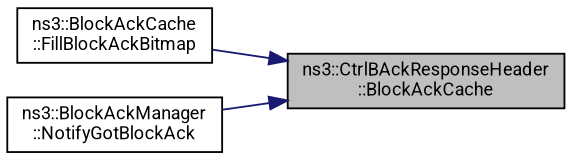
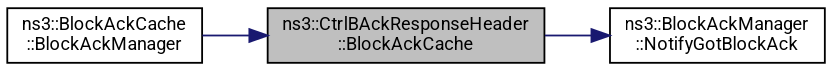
node "ns3::BlockAckCache ::FillBlockAckBitmap": label "ns3::BlockAckCache ::FillBlockAckBitmap" -> "ns3::BlockAckCache ::BlockAckManager"
edge "ns3::BlockAckManager ::NotifyGotBlockAck" -> "ns3::CtrlBAckResponseHeader ::BlockAckCache": reversed
